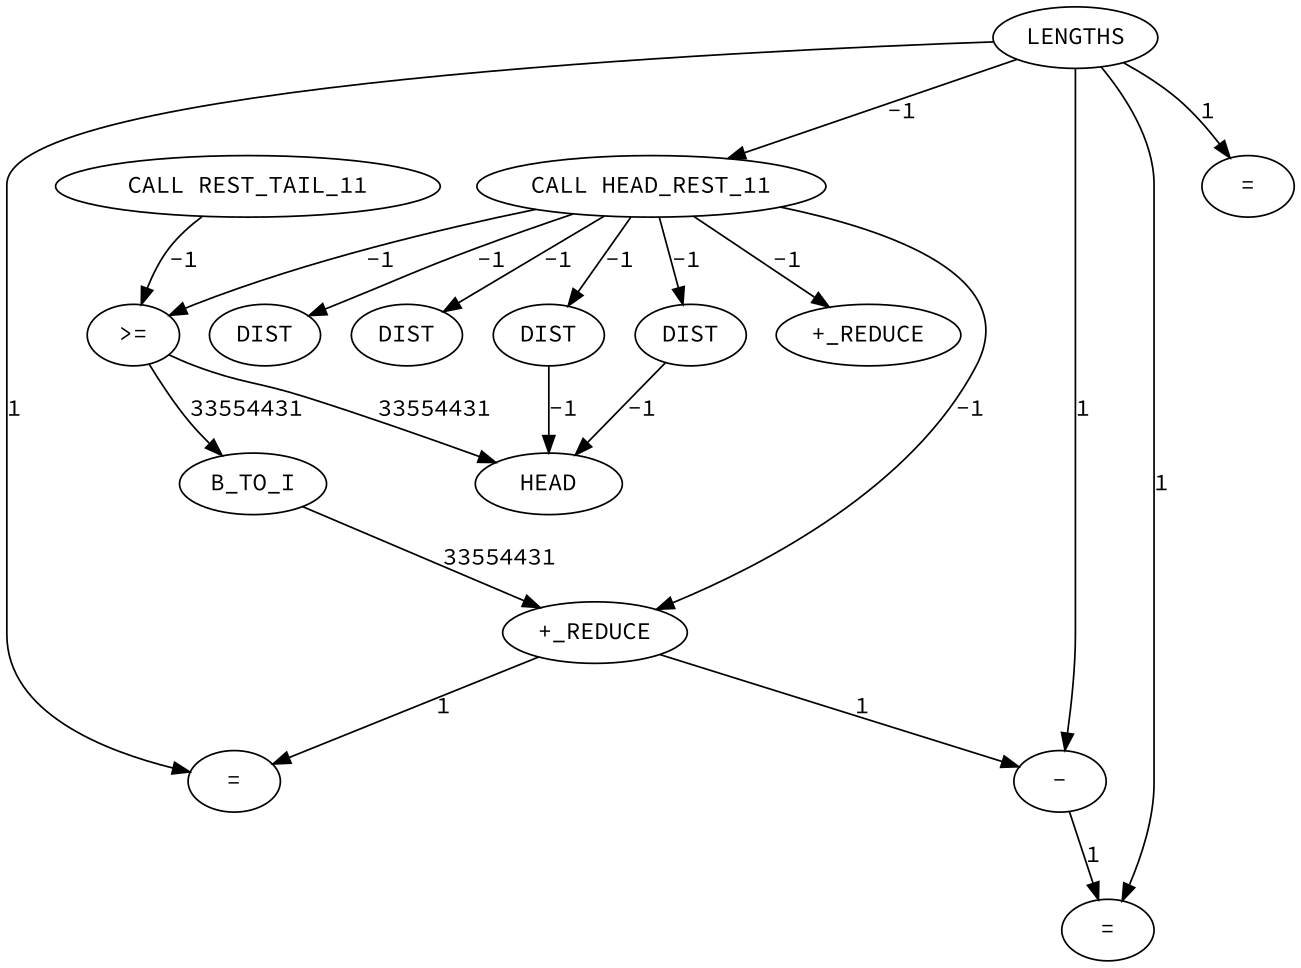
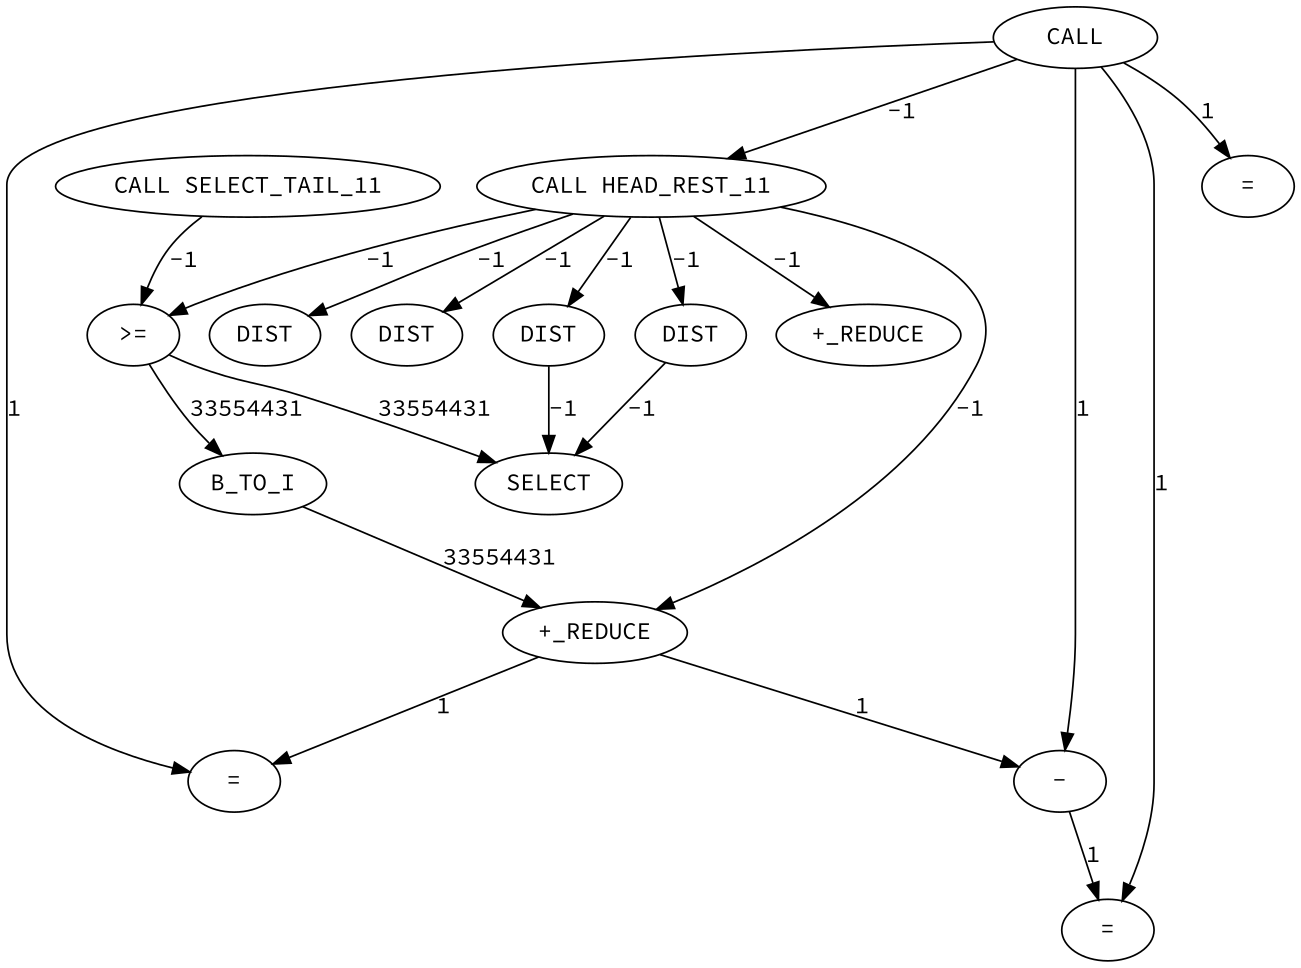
node "LENGTHS": label "LENGTHS" -> "CALL"
node "CALL REST_TAIL_11": label "CALL REST_TAIL_11" -> "CALL SELECT_TAIL_11"
node "HEAD": label "HEAD" -> "SELECT"
